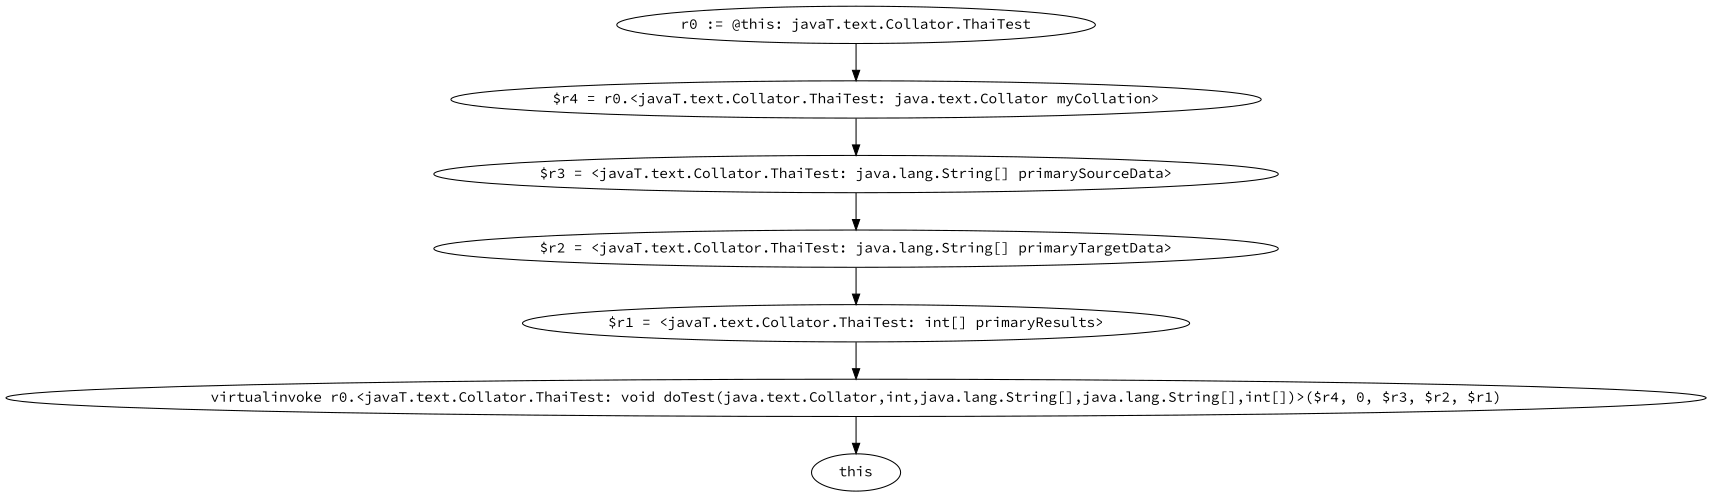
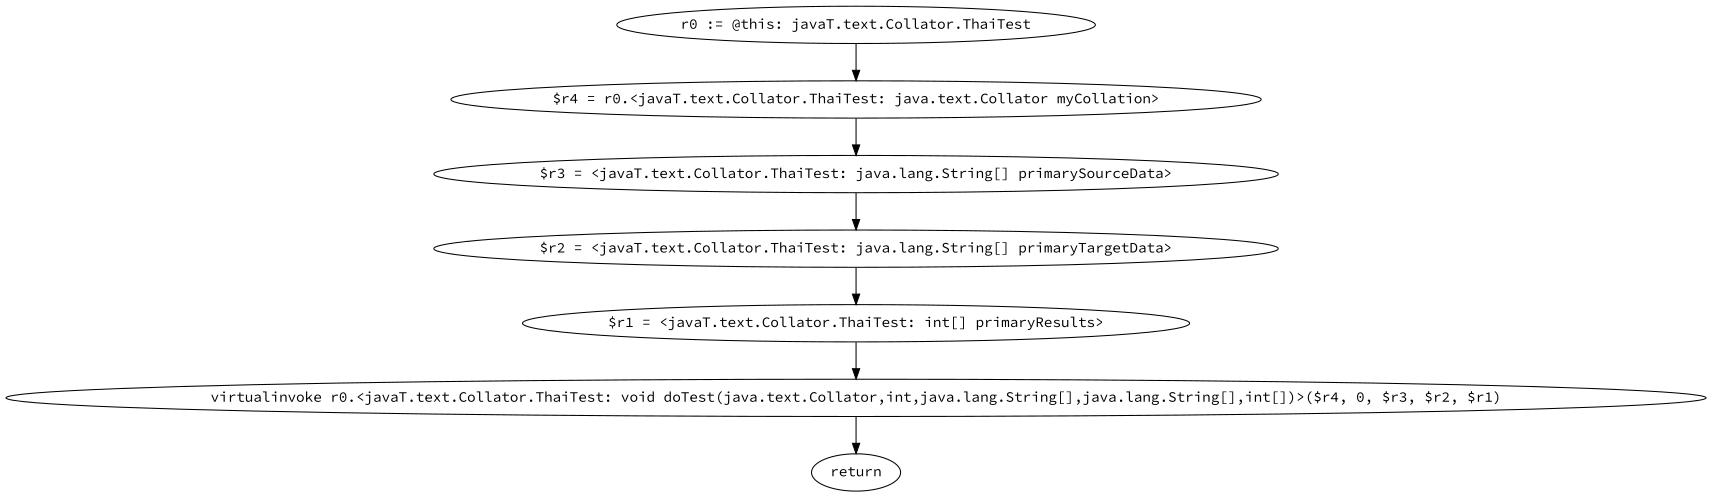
node "this": label "this" -> "return"
